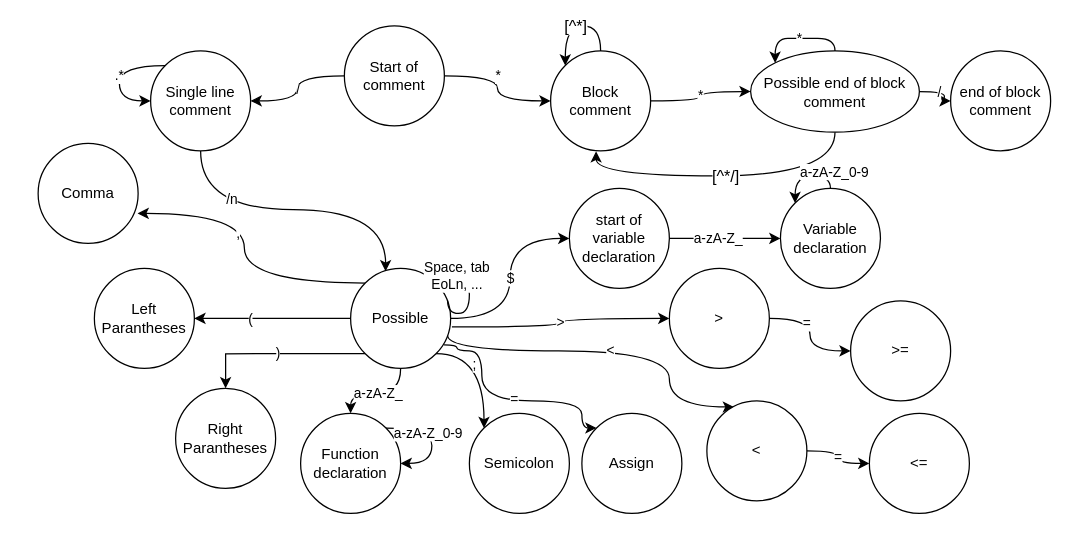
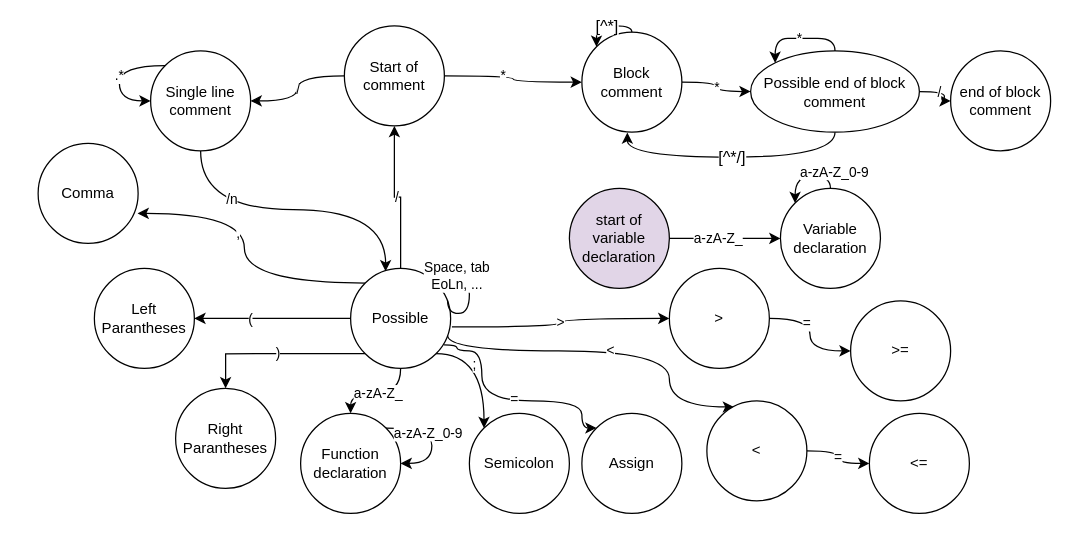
node "Block comment": moved (601, 101) -> (632, 82)
edge "Possible" -> "Start of comment": added, label "/"
node "start of variable declaration": fillcolor #ffffff -> #e1d5e7
edge "Possible" -> "start of variable declaration": removed, label "$"
